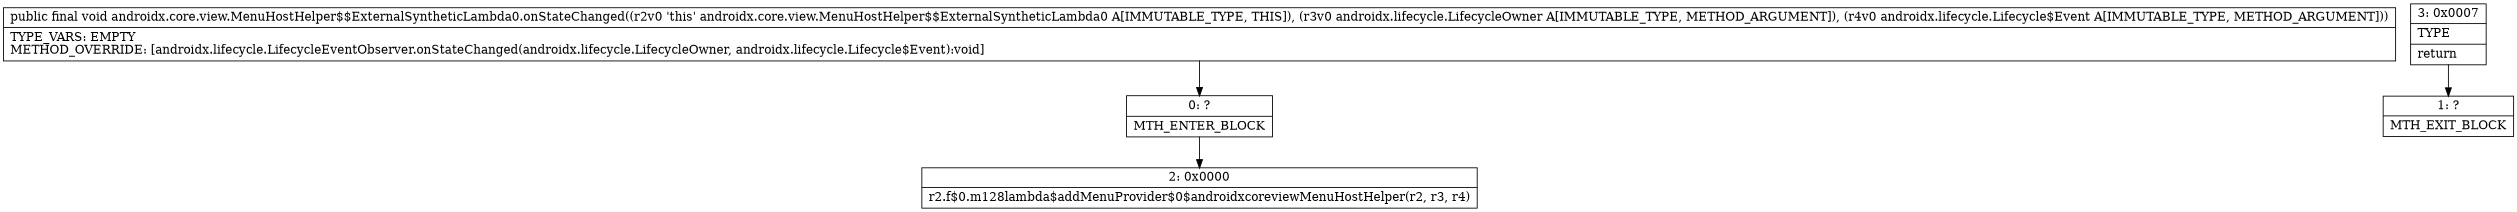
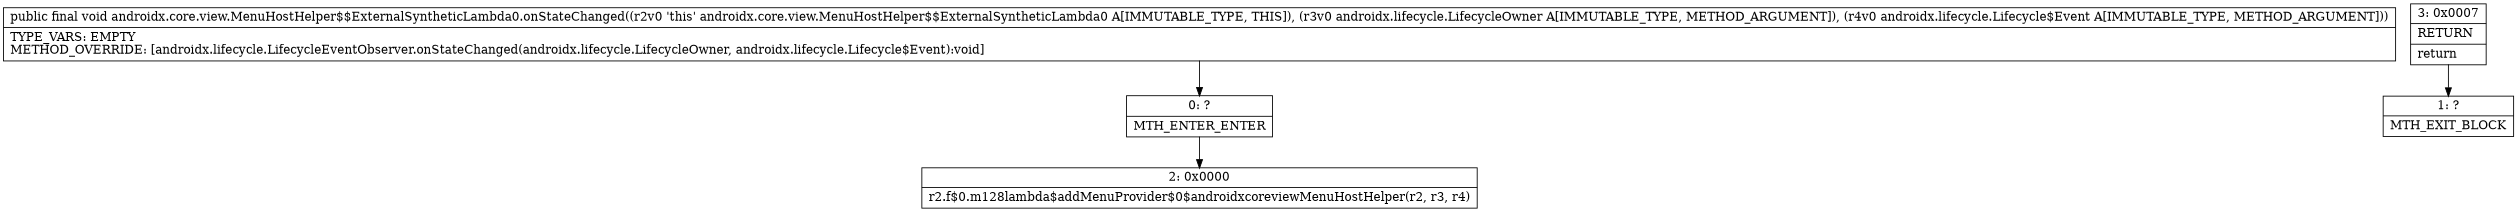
node "3: 0x0007": text "TYPE" -> "RETURN"
node "0: ?": text "MTH_ENTER_BLOCK" -> "MTH_ENTER_ENTER"
